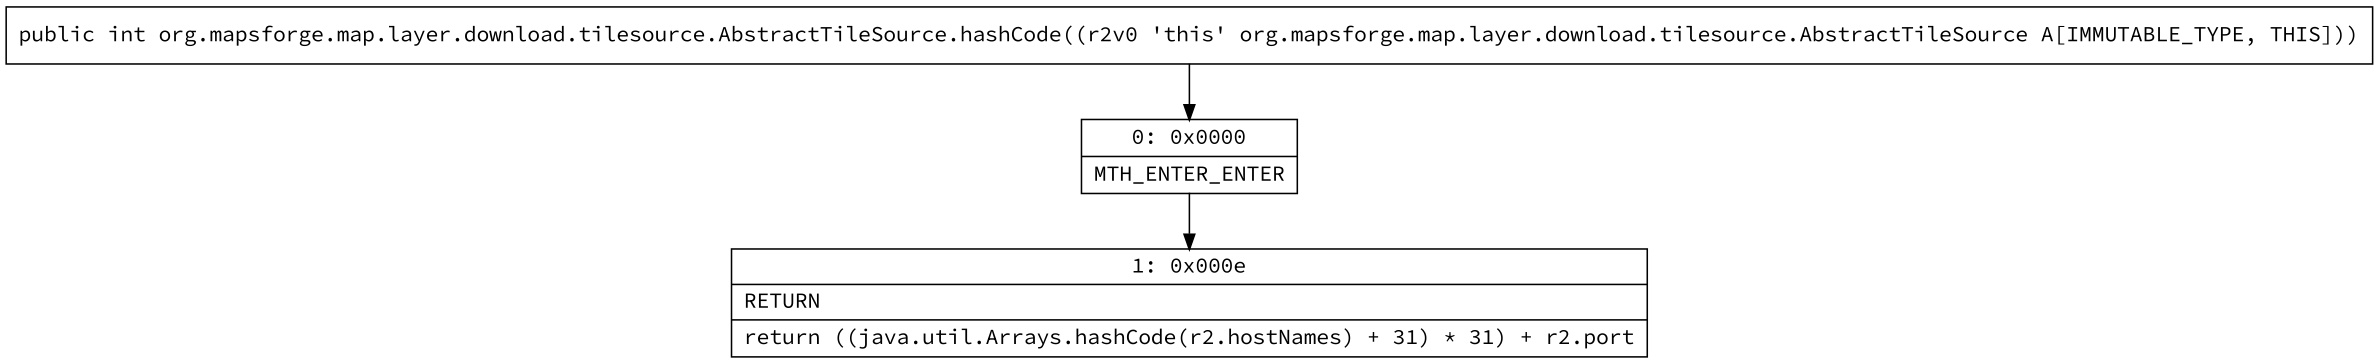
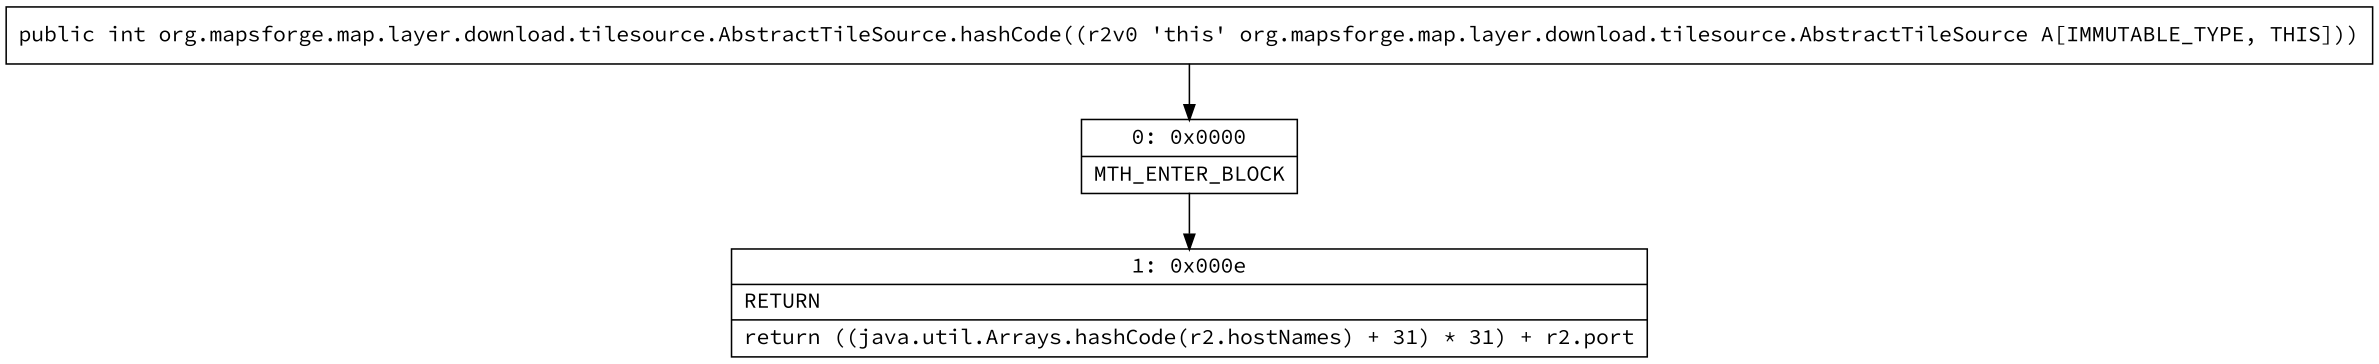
node "0: 0x0000": text "MTH_ENTER_ENTER" -> "MTH_ENTER_BLOCK"
